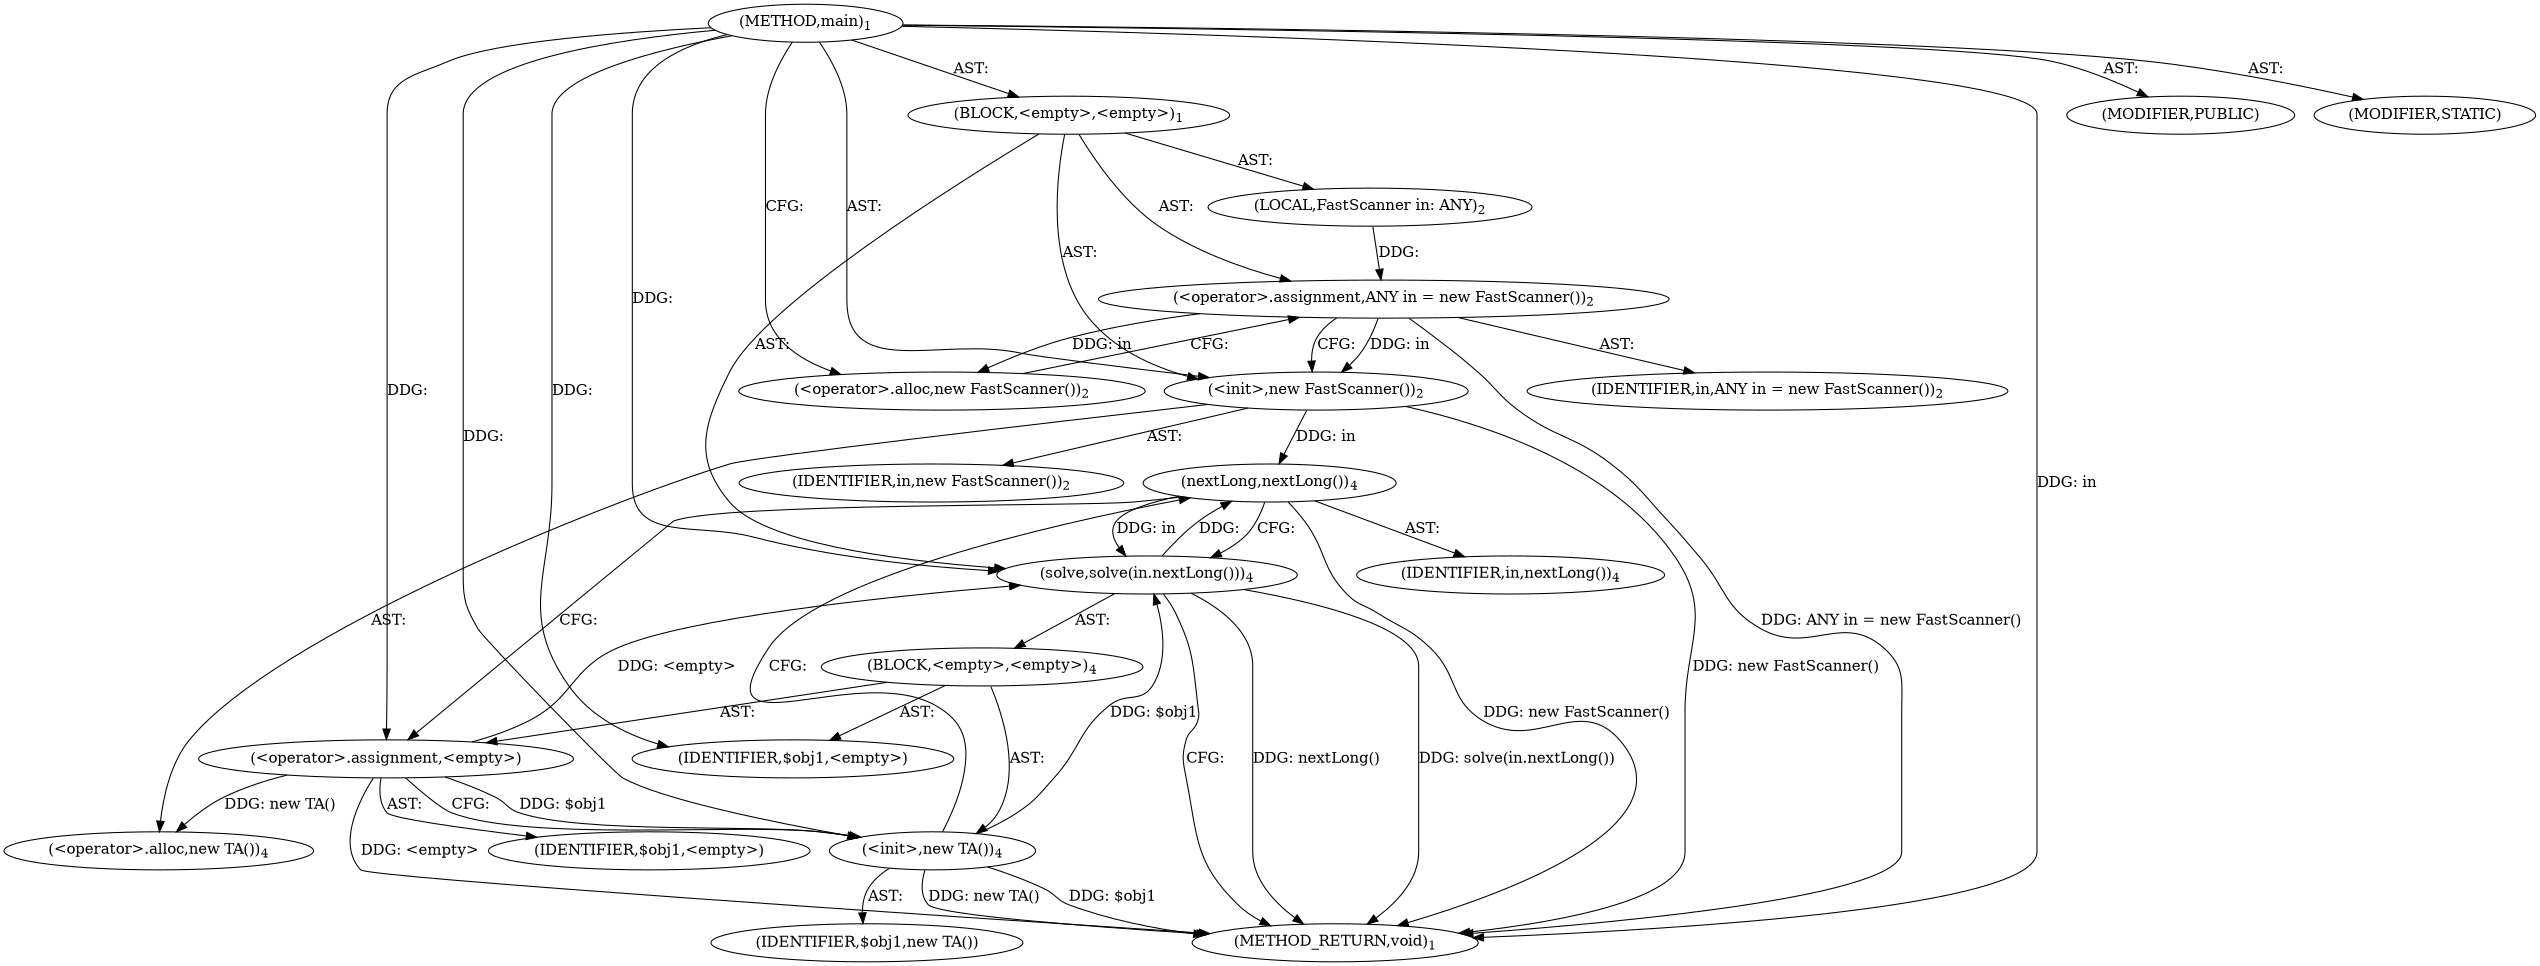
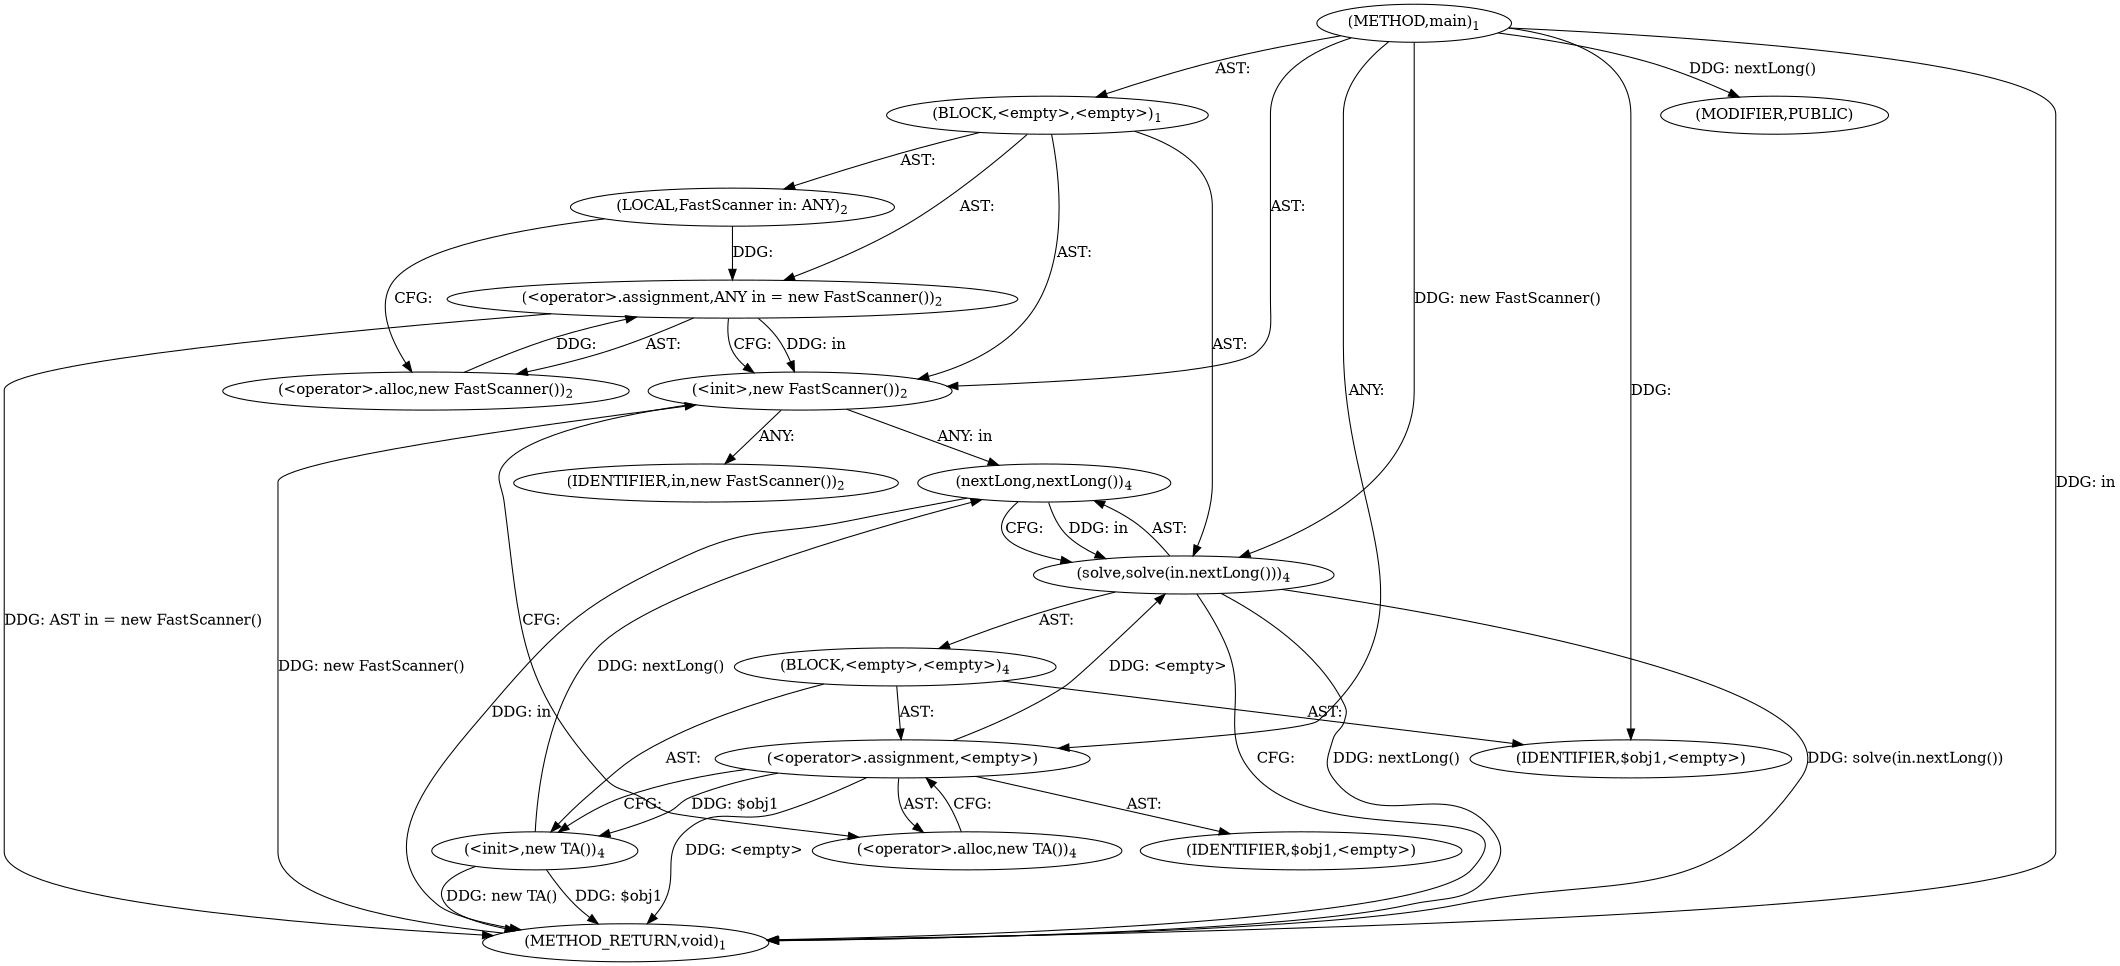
edge "(METHOD,main)" -> "(MODIFIER,PUBLIC)": label "AST: " -> "DDG: nextLong()"
node "(MODIFIER,STATIC)": removed
edge "(METHOD,main)" -> "(<operator>.alloc,new FastScanner())": now "(LOCAL,FastScanner in: ANY)" -> "(<operator>.alloc,new FastScanner())"
edge "(METHOD,main)" -> "(solve,solve(in.nextLong()))": label "DDG: " -> "DDG: new FastScanner()"
edge "(<operator>.assignment,ANY in = new FastScanner())" -> "(<operator>.alloc,new FastScanner())": label "DDG: in" -> "AST: "
edge "(<operator>.alloc,new FastScanner())" -> "(<operator>.assignment,ANY in = new FastScanner())": label "CFG: " -> "DDG: "
edge "(METHOD,main)" -> "(<operator>.assignment,<empty>)": label "DDG: " -> "ANY: "
node "(IDENTIFIER,in,ANY in = new FastScanner())": removed
edge "(<init>,new FastScanner())" -> "(IDENTIFIER,in,new FastScanner())": label "AST: " -> "ANY: "
edge "(<init>,new FastScanner())" -> "(nextLong,nextLong())": label "DDG: in" -> "ANY: in"
edge "(METHOD,main)" -> "(<init>,new TA())": removed, label "DDG:"
edge "(nextLong,nextLong())" -> "(<operator>.assignment,<empty>)": now "(<operator>.alloc,new TA())" -> "(<operator>.assignment,<empty>)"
edge "(solve,solve(in.nextLong()))" -> "(nextLong,nextLong())": label "DDG: " -> "AST: "
node "(IDENTIFIER,in,nextLong())": removed
edge "(<init>,new FastScanner())" -> "(<operator>.alloc,new TA())": label "AST: " -> "CFG: "
edge "(<operator>.assignment,ANY in = new FastScanner())" -> "(METHOD_RETURN,void)": label "DDG: ANY in = new FastScanner()" -> "DDG: AST in = new FastScanner()"
edge "(<init>,new FastScanner())" -> "(METHOD_RETURN,void)": reversed
edge "(<init>,new TA())" -> "(nextLong,nextLong())": label "CFG: " -> "DDG: nextLong()"
edge "(nextLong,nextLong())" -> "(METHOD_RETURN,void)": label "DDG: new FastScanner()" -> "DDG: in"
edge "(<init>,new TA())" -> "(solve,solve(in.nextLong()))": removed, label "DDG: $obj1"
edge "(<operator>.assignment,<empty>)" -> "(<operator>.alloc,new TA())": label "DDG: new TA()" -> "AST: "
node "(IDENTIFIER,$obj1,new TA())": removed
